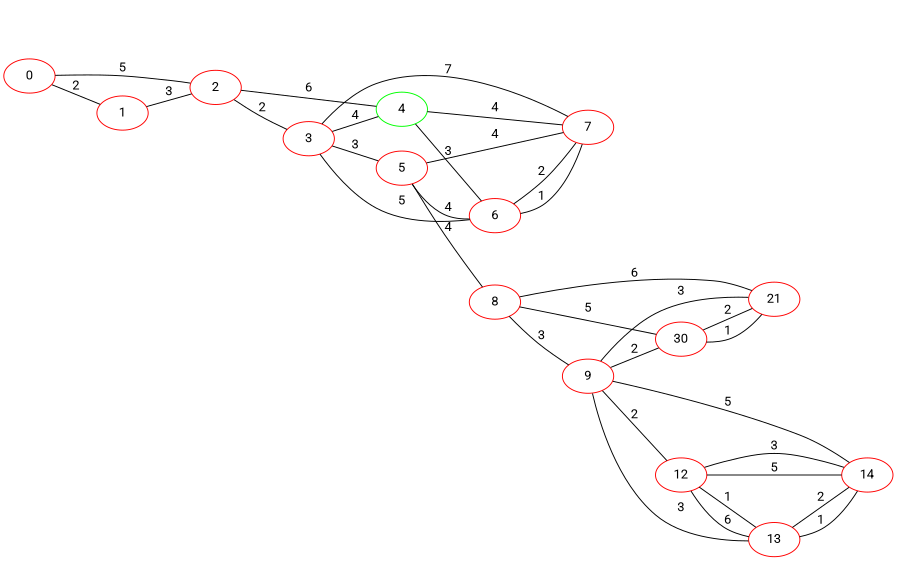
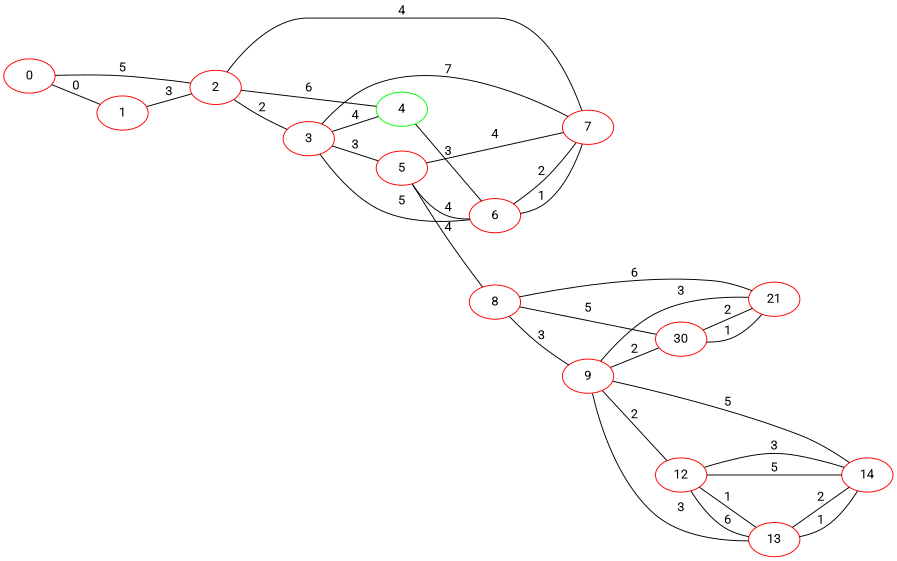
edge "0" -- "1": label "2" -> "0"
edge "4" -- "7": now "2" -- "7"
